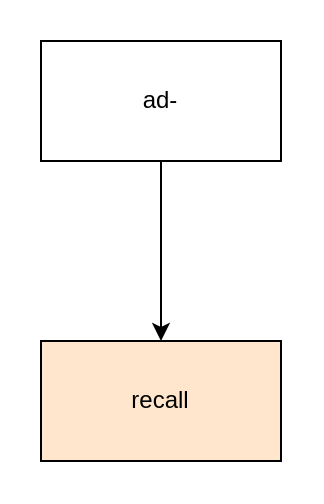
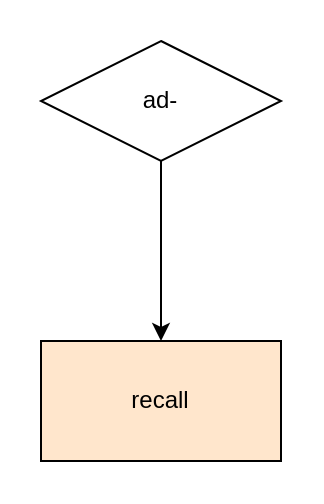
node "ad-": shape rectangle -> diamond
